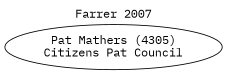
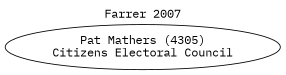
node "Pat Mathers (4305) Citizens Pat Council": label "Pat Mathers (4305) Citizens Pat Council" -> "Pat Mathers (4305) Citizens Electoral Council"
